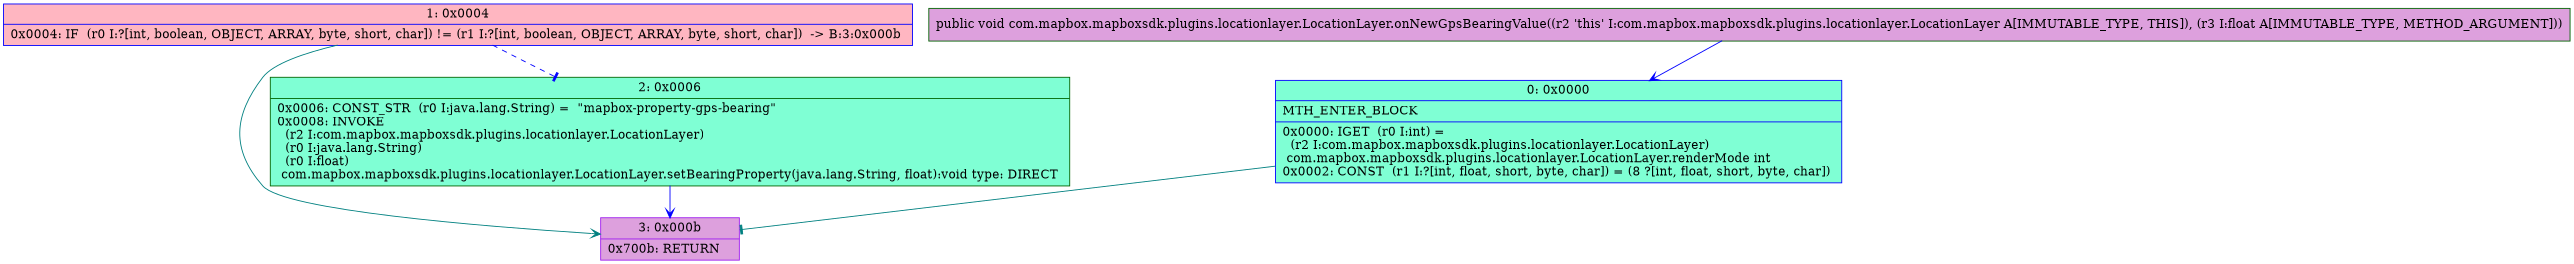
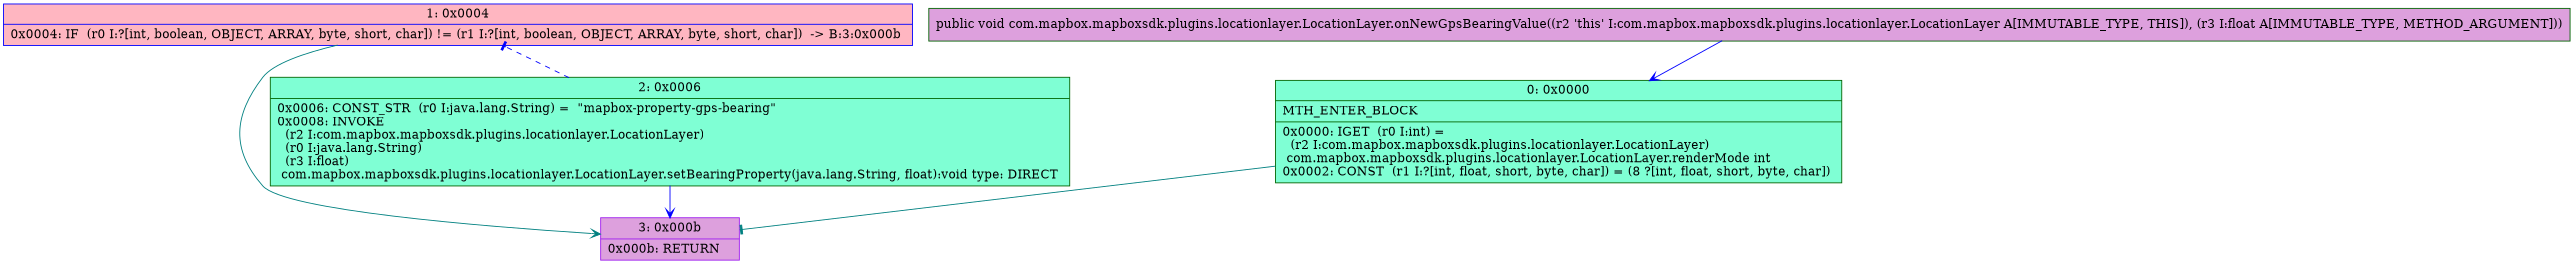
edge "1: 0x0004" -> "2: 0x0006": reversed
node "0: 0x0000": color blue -> darkgreen
node "2: 0x0006": text "(r0 I:float)" -> "(r3 I:float)"
node "3: 0x000b": text "0x700b: RETURN" -> "0x000b: RETURN"
